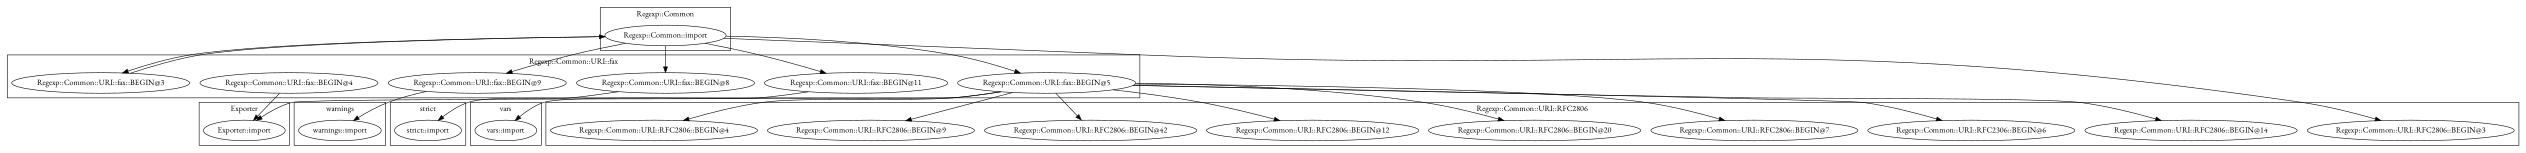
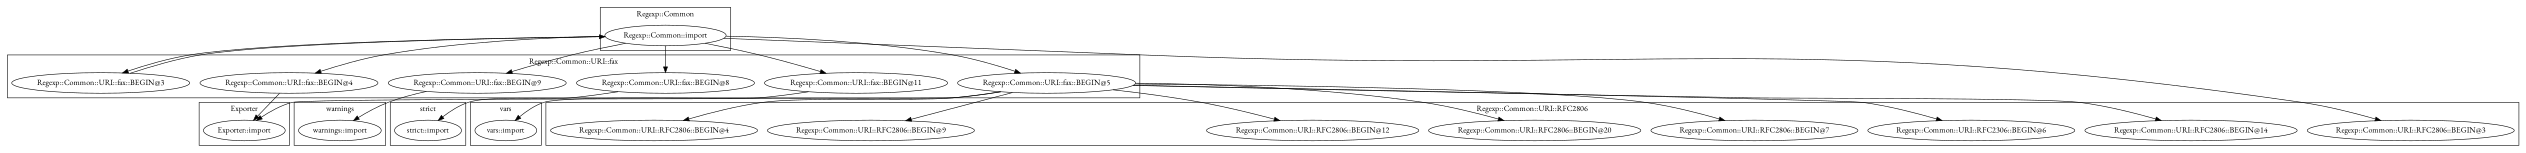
edge "Regexp::Common::import" -> "Regexp::Common::URI::fax::BEGIN@4": added
node "Regexp::Common::URI::RFC2806::BEGIN@42": removed
